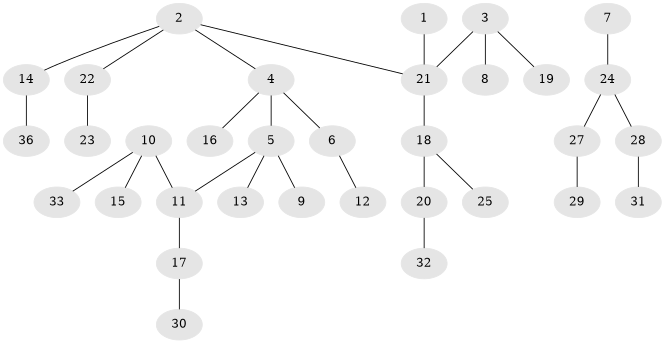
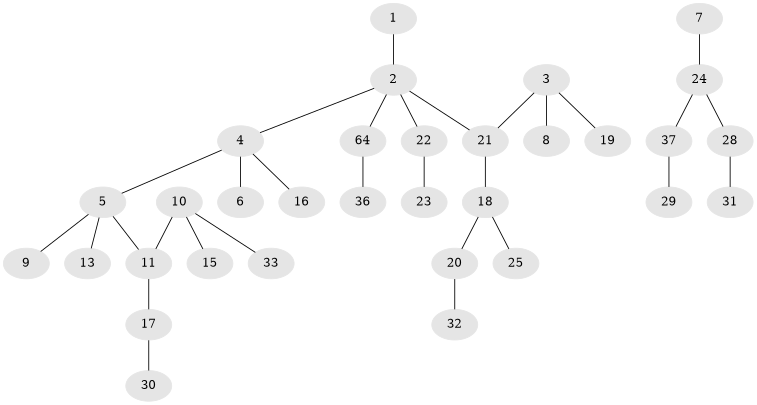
edge "1" -- "21": now "1" -- "2"
node "14": label "14" -> "64"
node "27": label "27" -> "37"
node "12": removed
